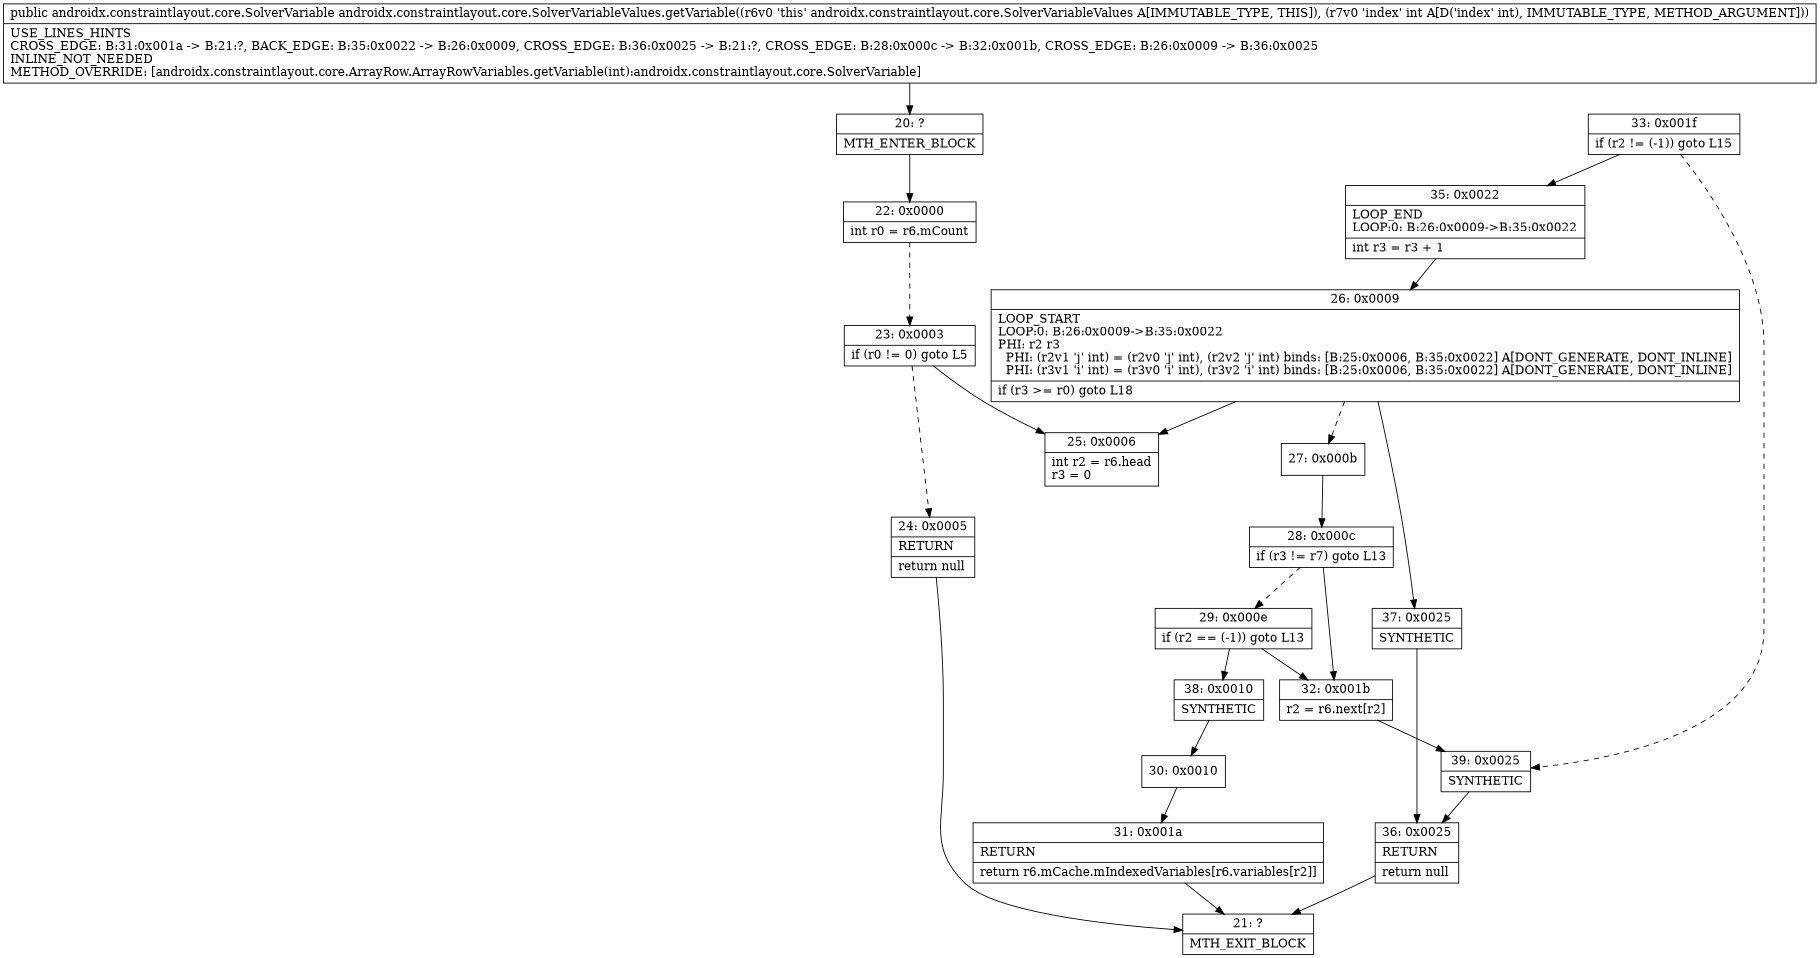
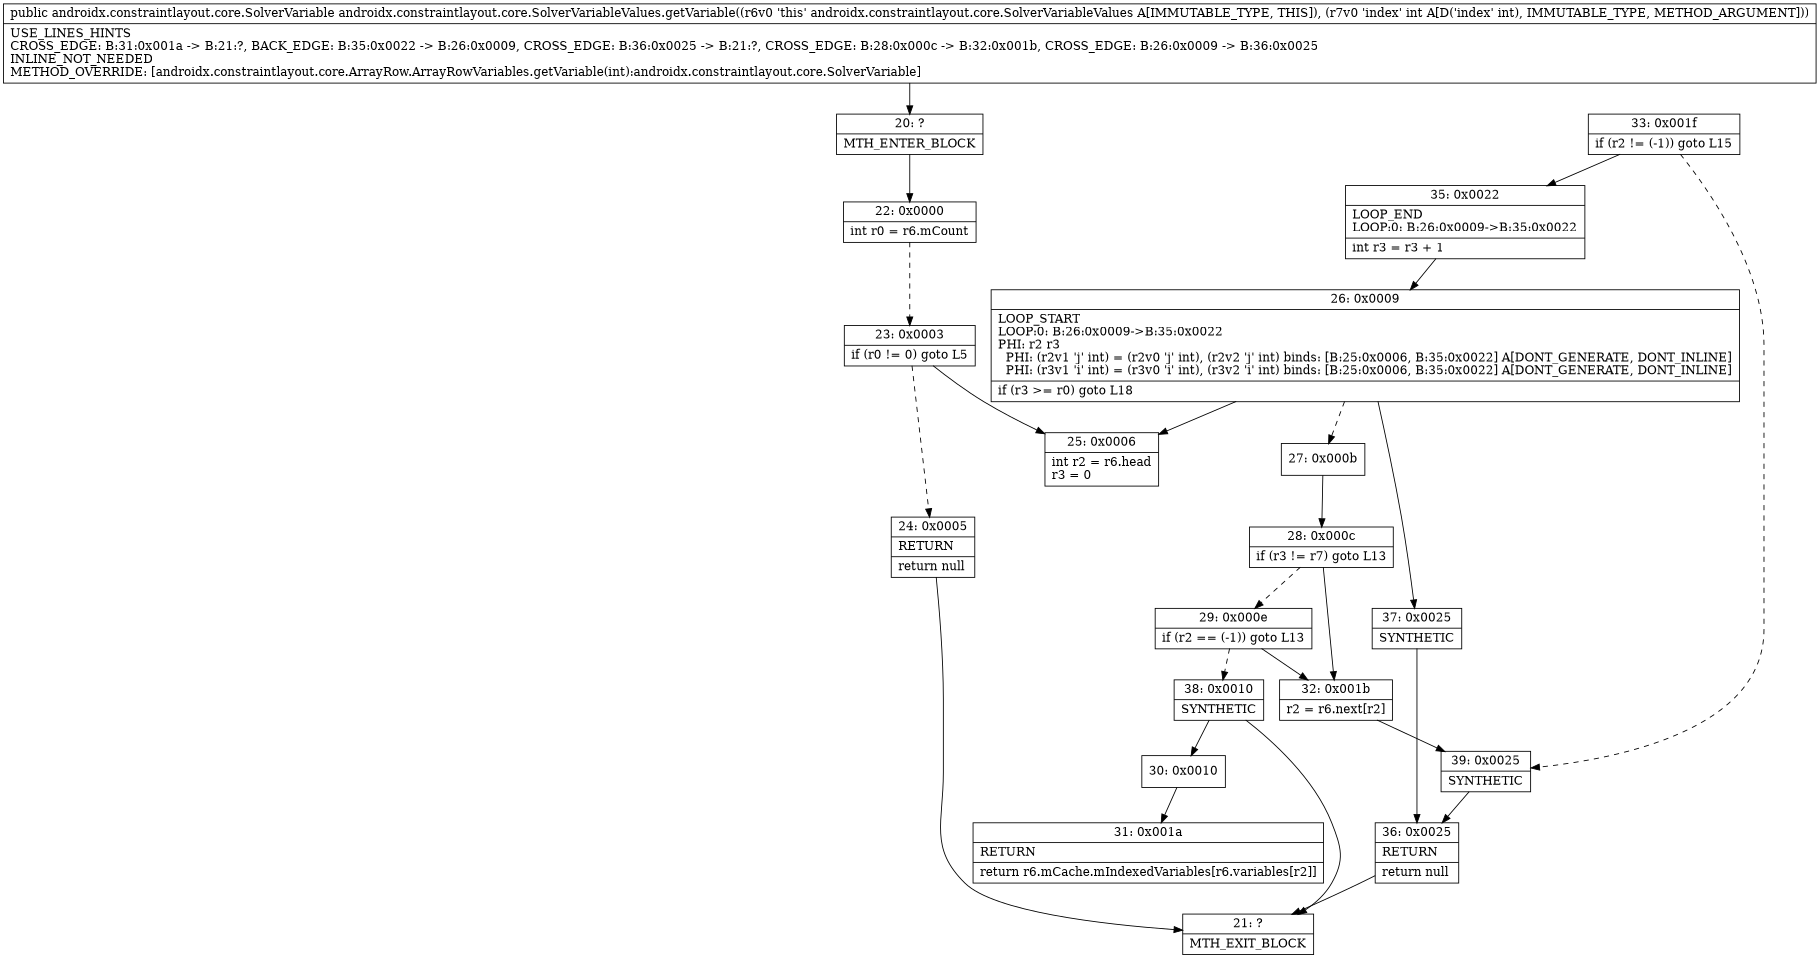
edge "29: 0x000e" -> "38: 0x0010": style solid -> dashed
edge "31: 0x001a" -> "21: ?": now "38: 0x0010" -> "21: ?"
